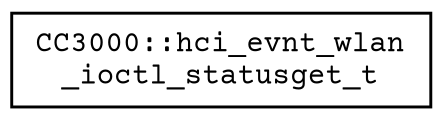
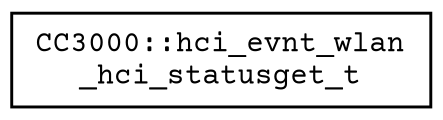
node "CC3000::hci_evnt_wlan _ioctl_statusget_t": label "CC3000::hci_evnt_wlan _ioctl_statusget_t" -> "CC3000::hci_evnt_wlan _hci_statusget_t"
